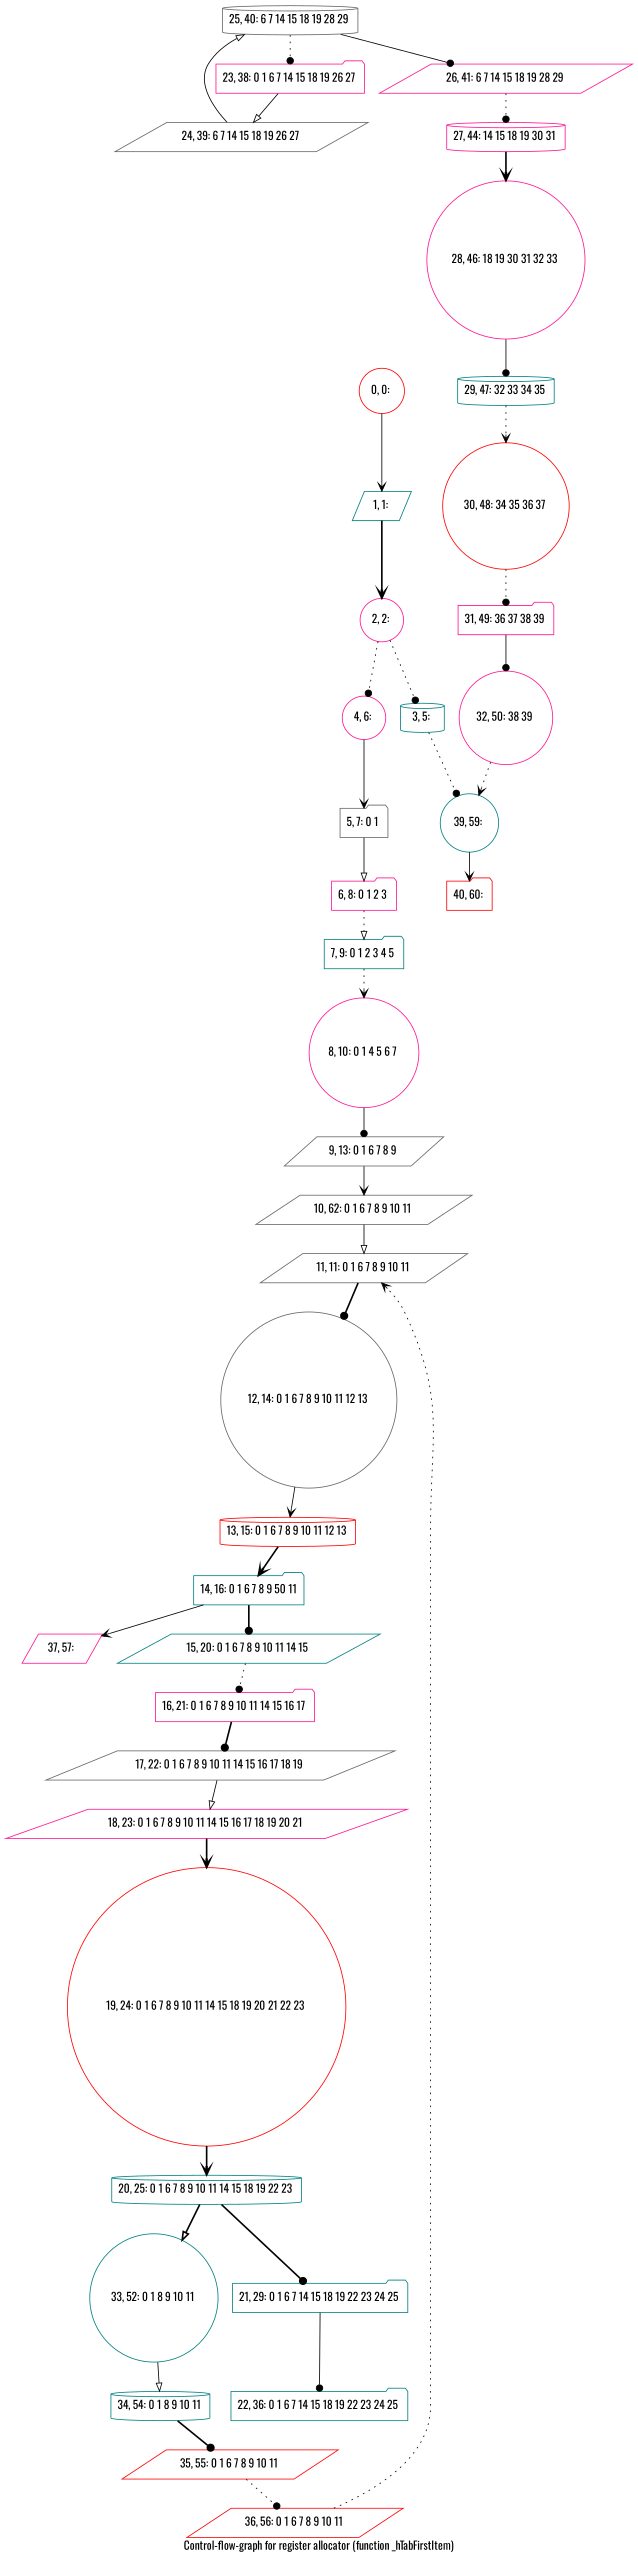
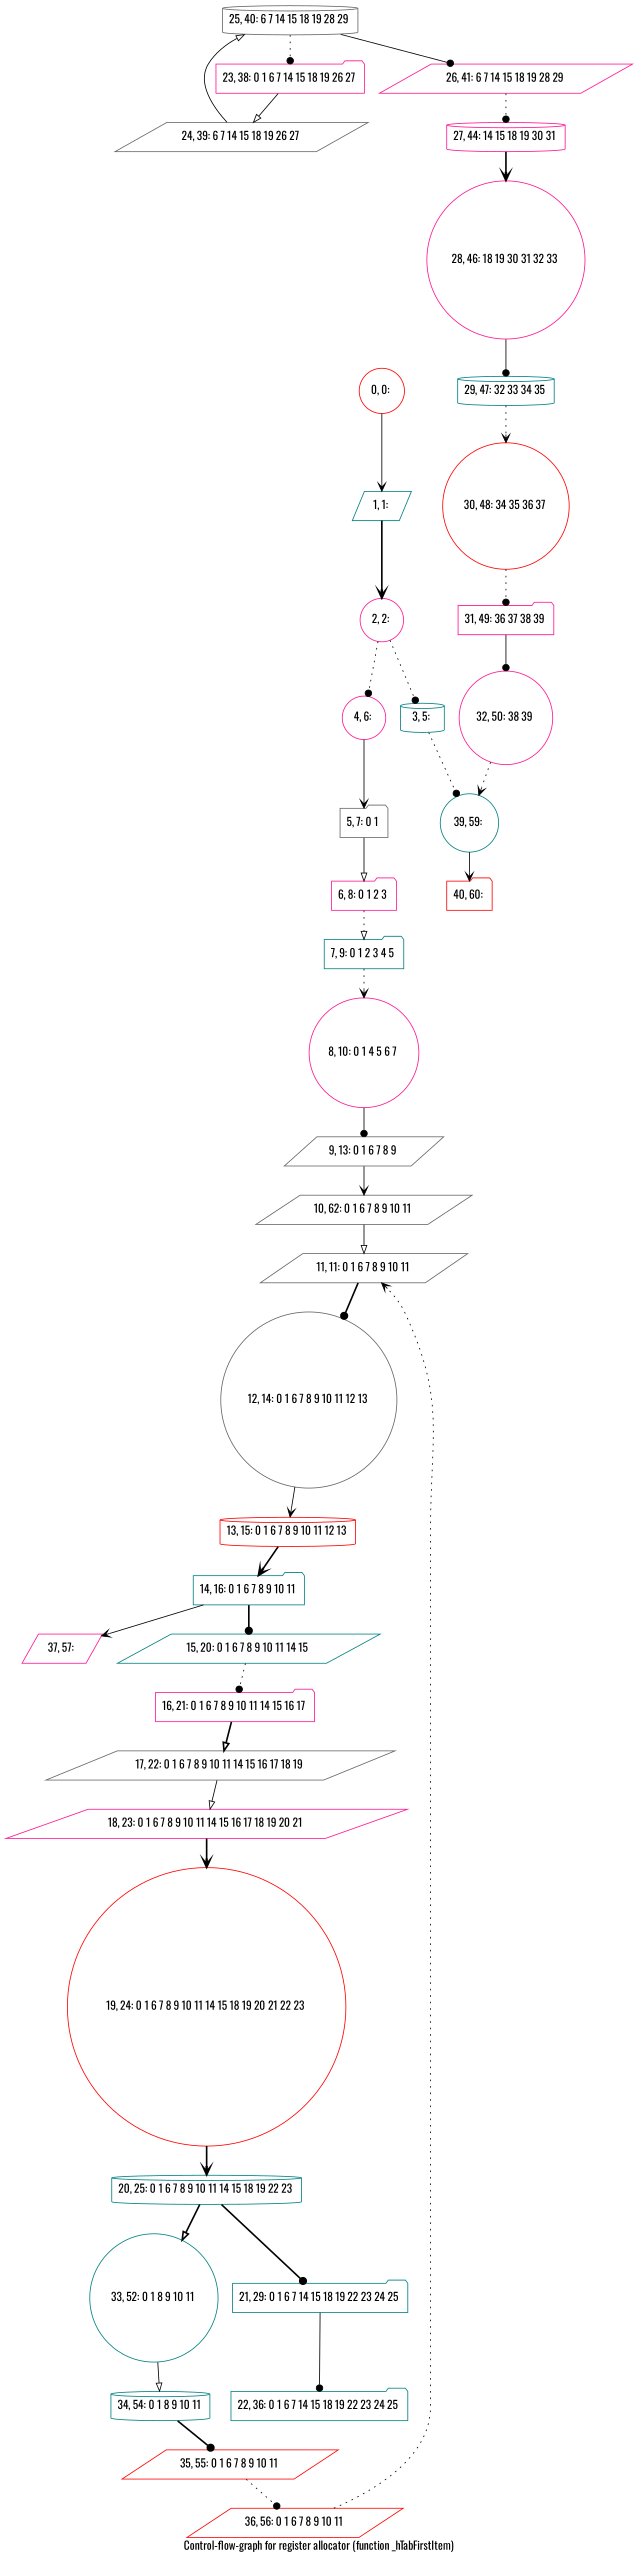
node "14, 16: 0 1 6 7 8 9 50 11": label "14, 16: 0 1 6 7 8 9 50 11" -> "14, 16: 0 1 6 7 8 9 10 11"
edge "16, 21: 0 1 6 7 8 9 10 11 14 15 16 17" -> "17, 22: 0 1 6 7 8 9 10 11 14 15 16 17 18 19": arrowhead dot -> onormal
